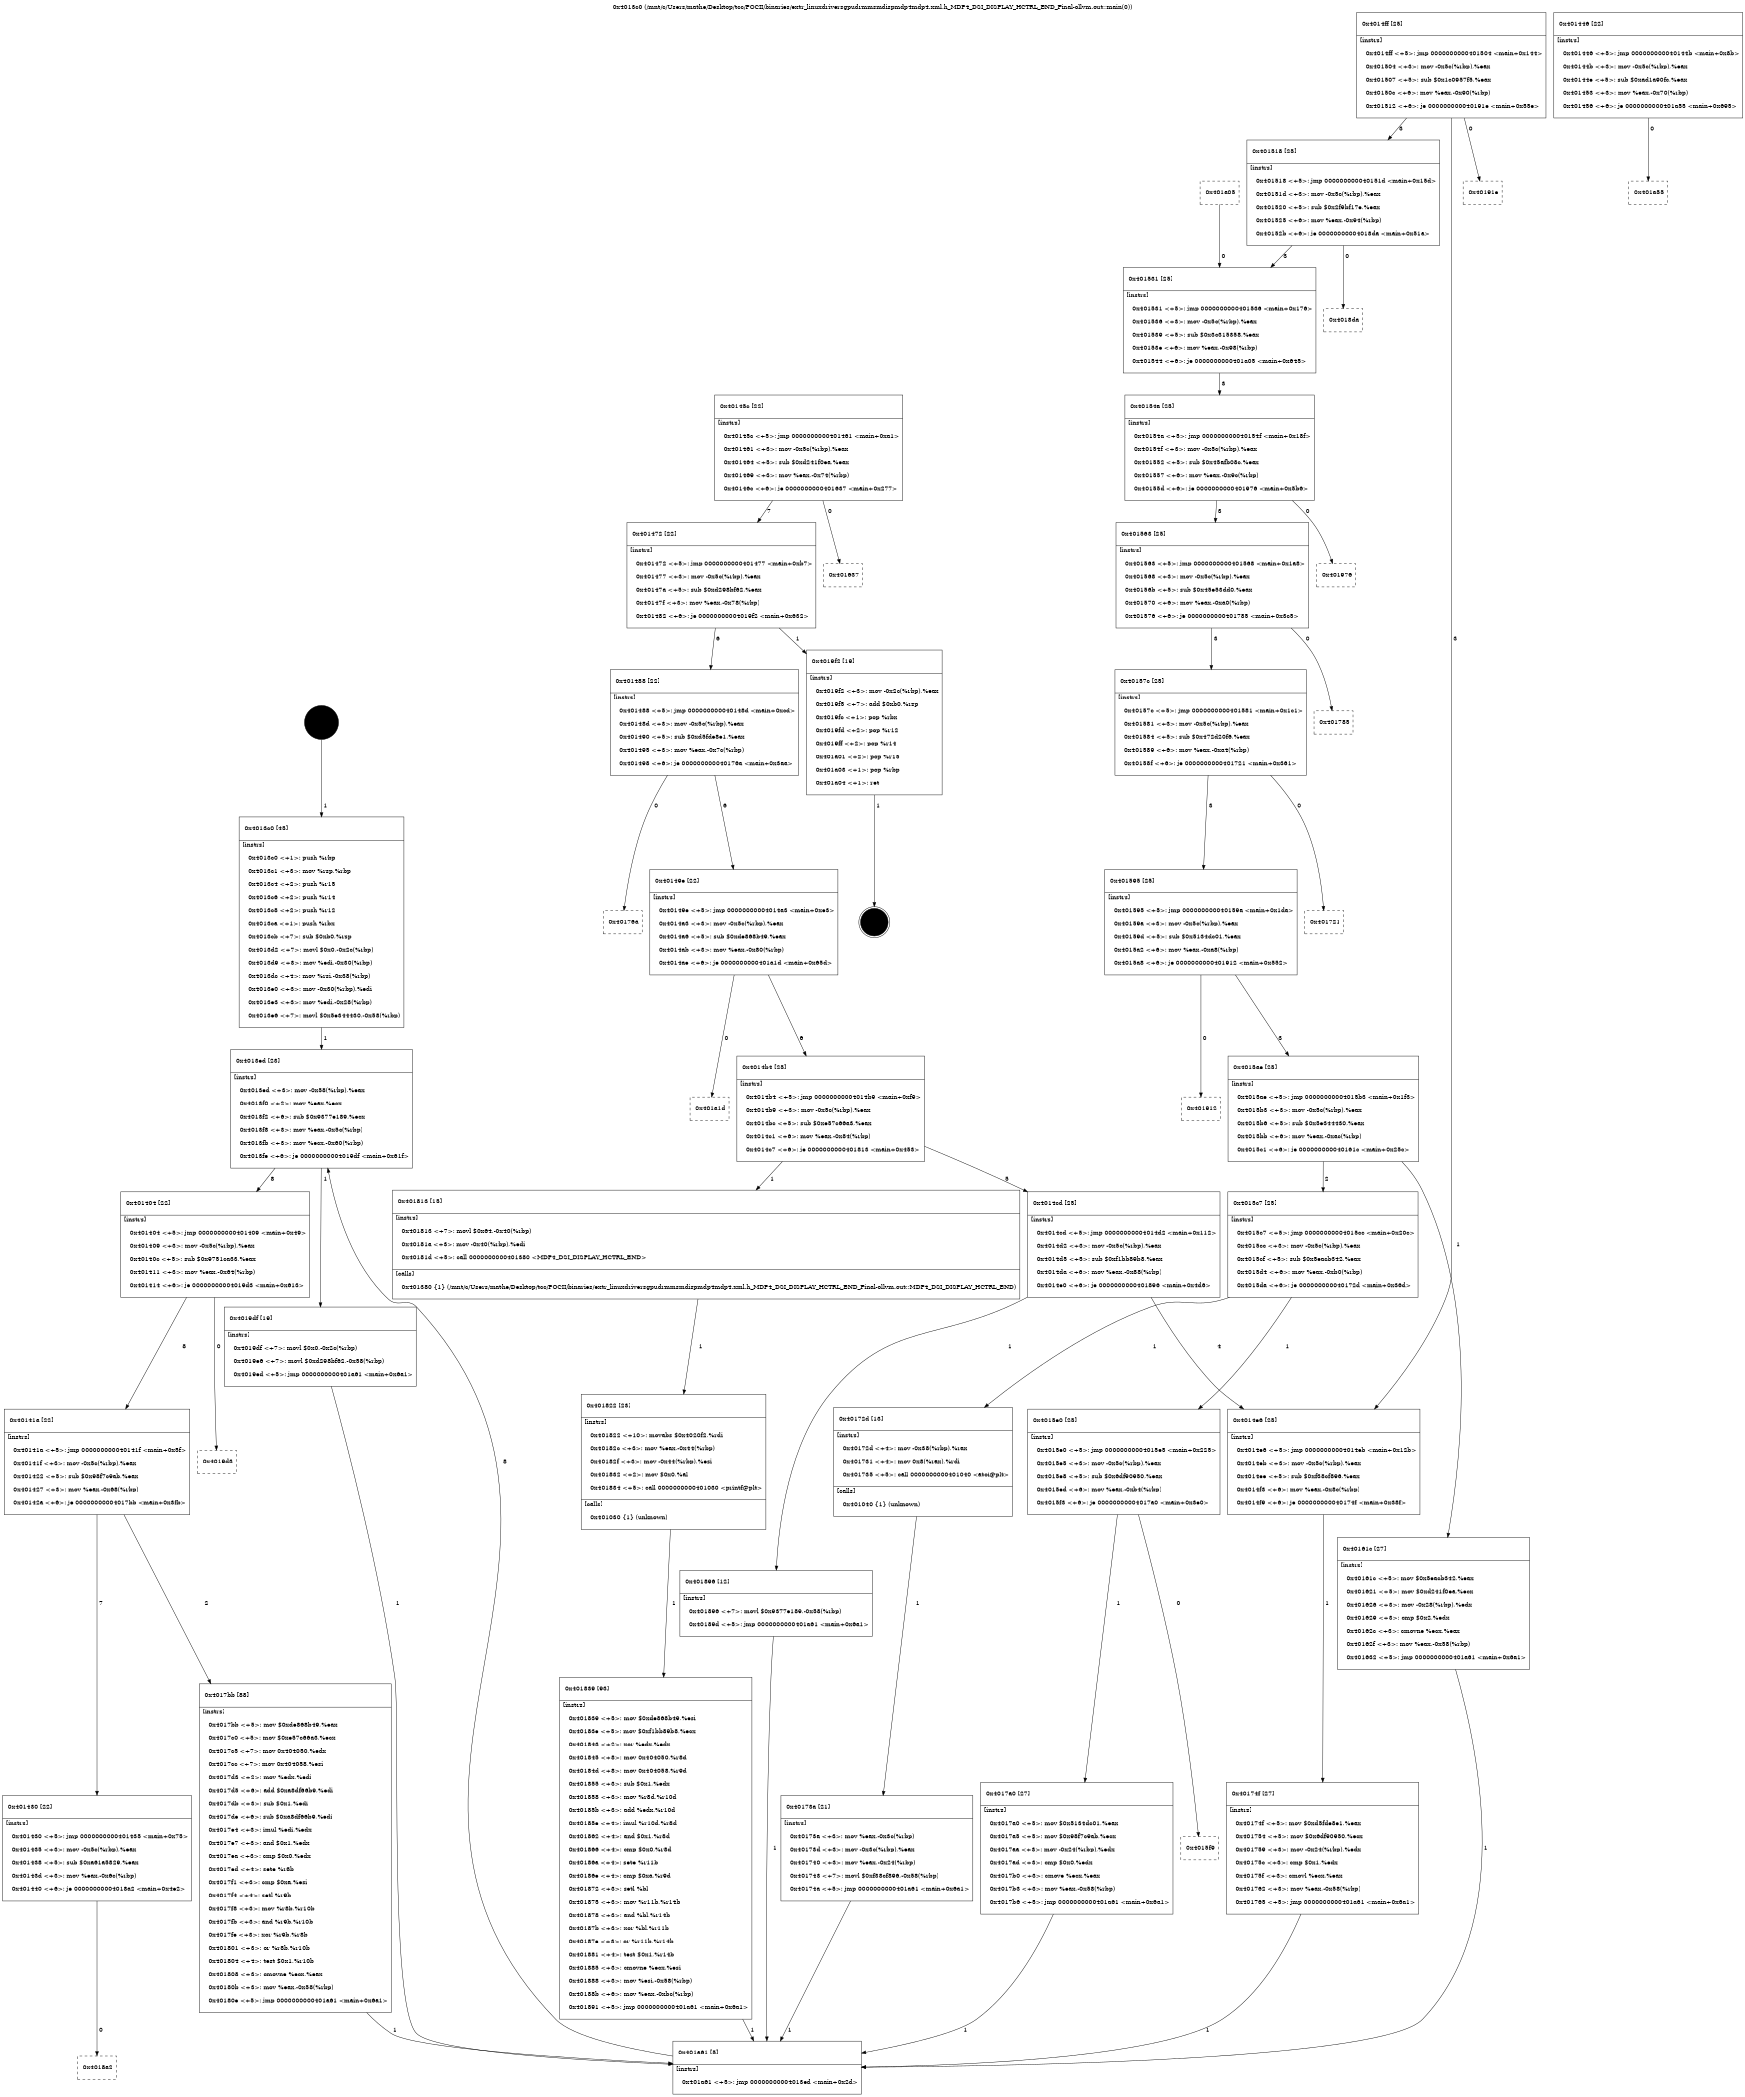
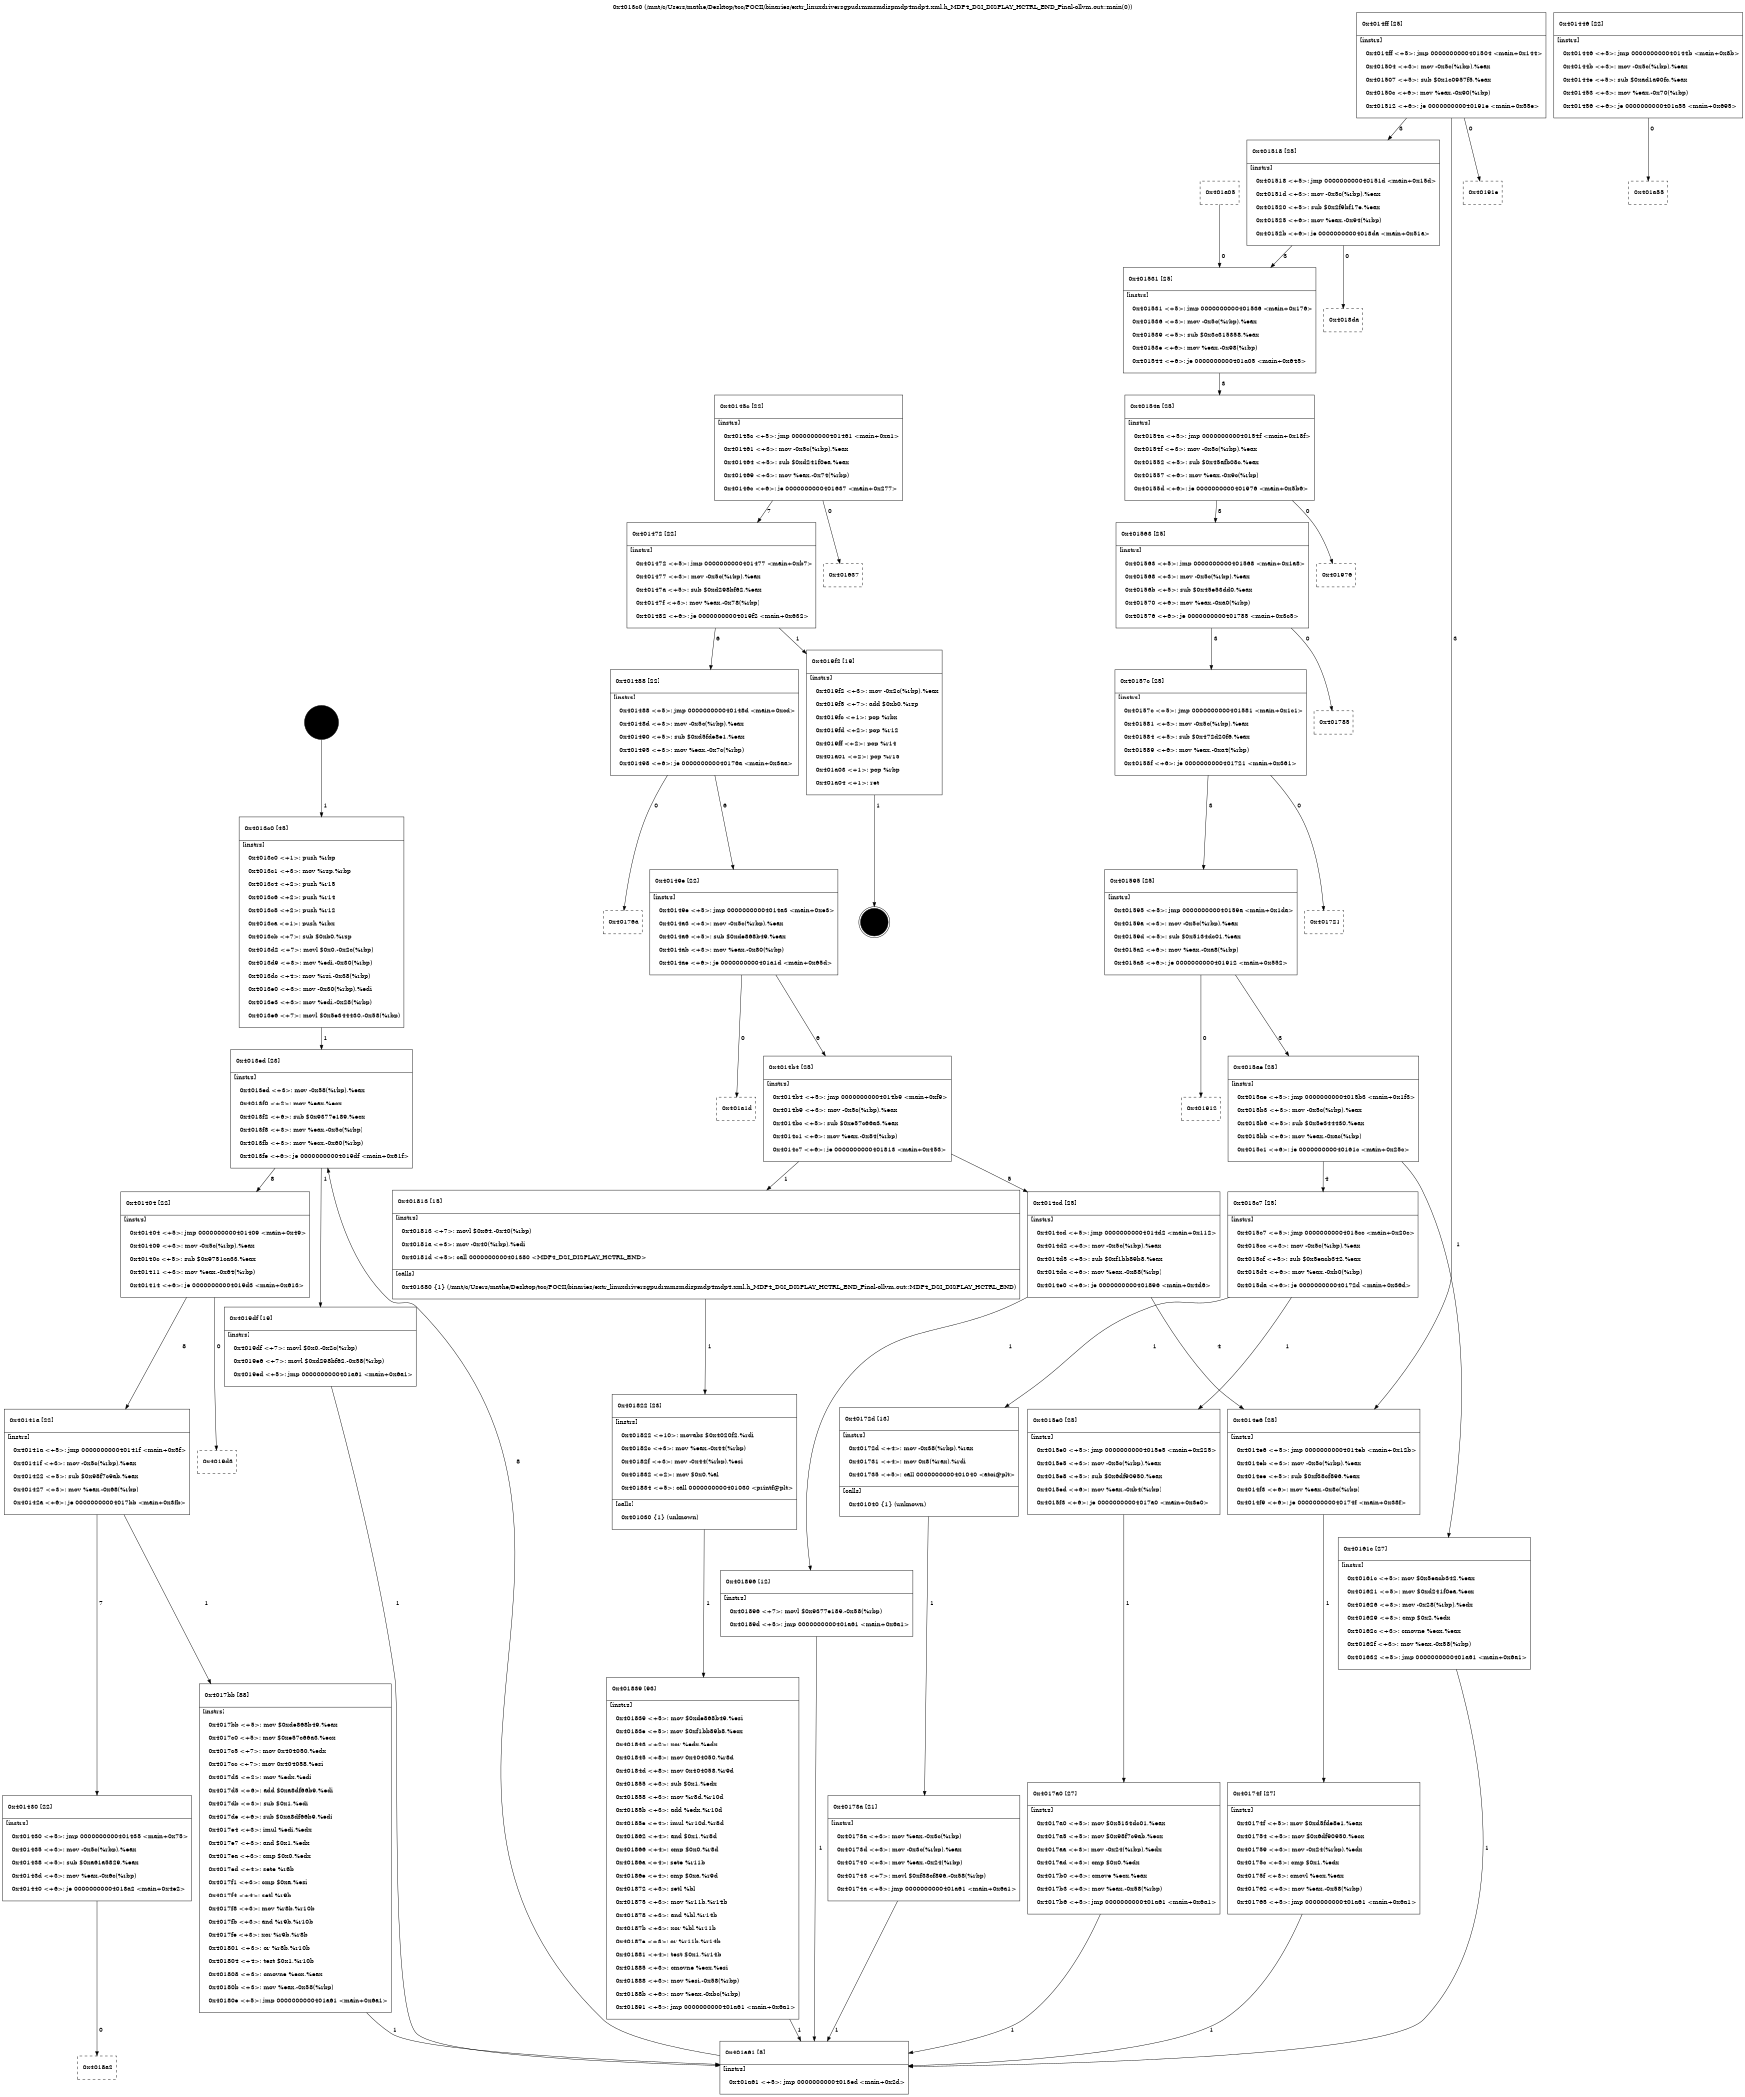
edge "0x4015ae [25]" -> "0x4015c7 [25]": label " 2" -> " 4"
edge "0x40141a [22]" -> "0x4017bb [88]": label " 2" -> " 1"
node "0x4015f9": removed
